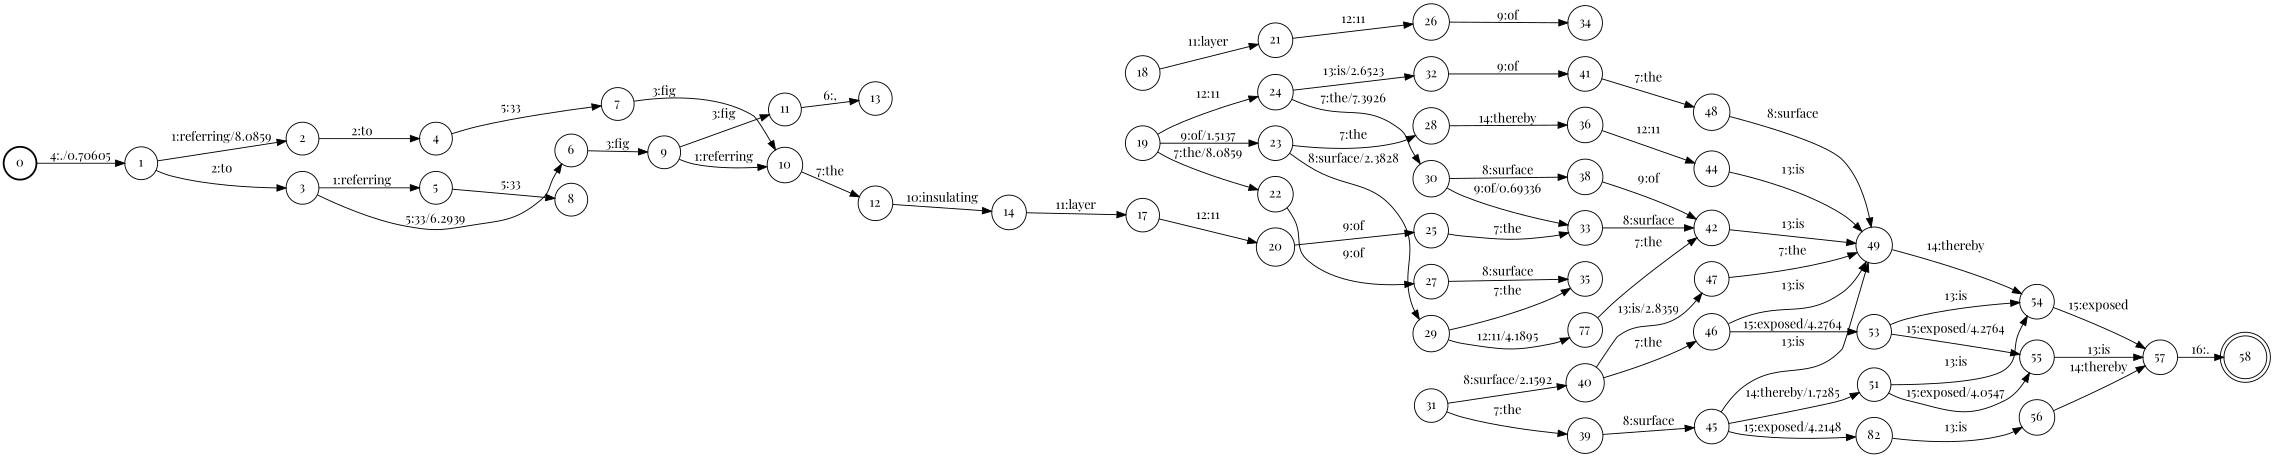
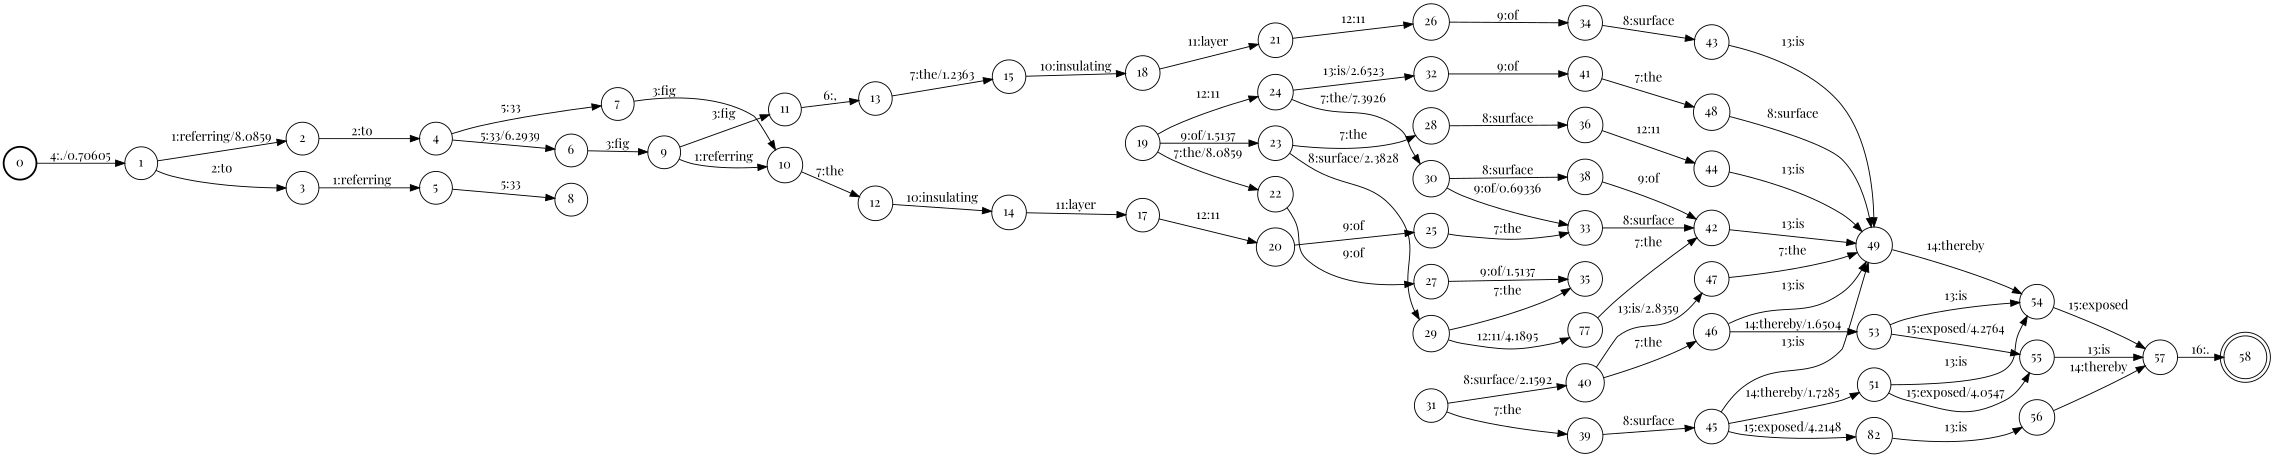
node "43": added
node "15": added
edge "28" -> "36": label "14:thereby" -> "8:surface"
edge "3" -> "6": now "4" -> "6"
edge "27" -> "35": label "8:surface" -> "9:of/1.5137"
edge "46" -> "53": label "15:exposed/4.2764" -> "14:thereby/1.6504"
